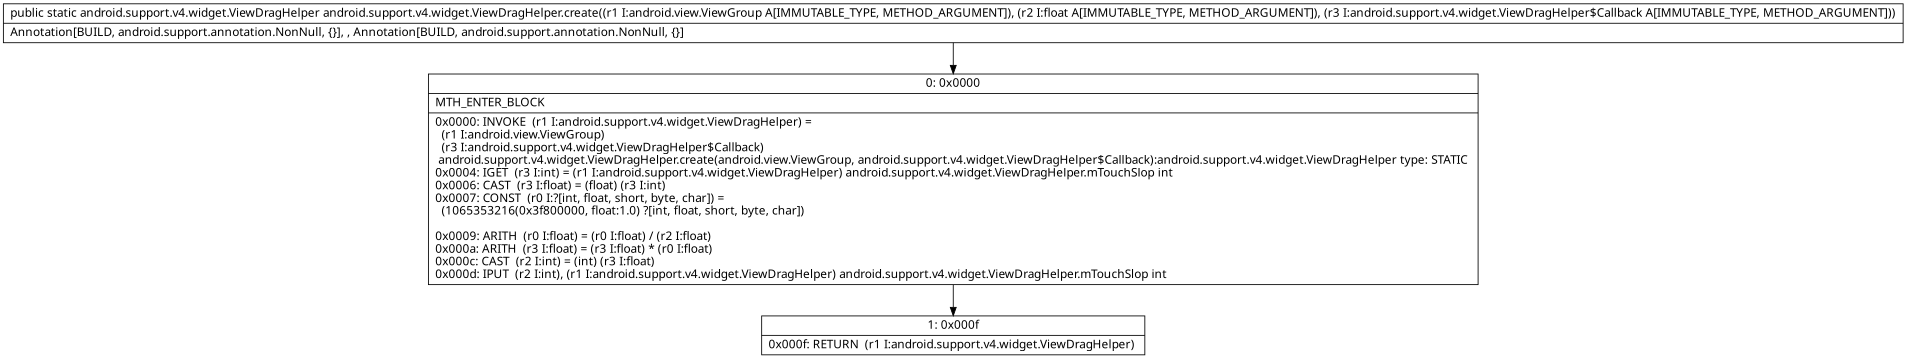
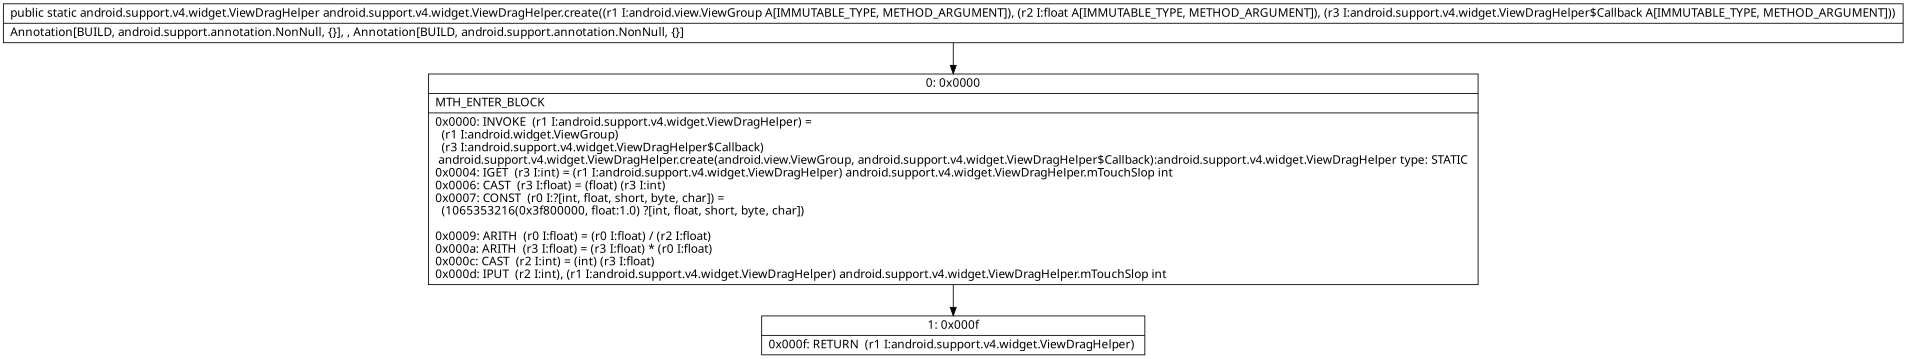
node "0: 0x0000": text "(r1 I:android.view.ViewGroup)" -> "(r1 I:android.widget.ViewGroup)"
